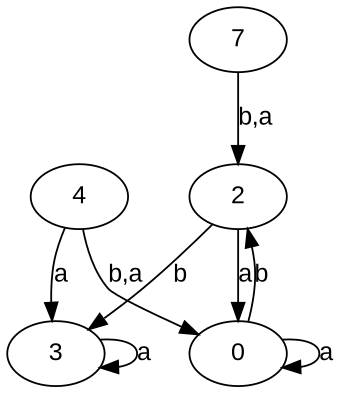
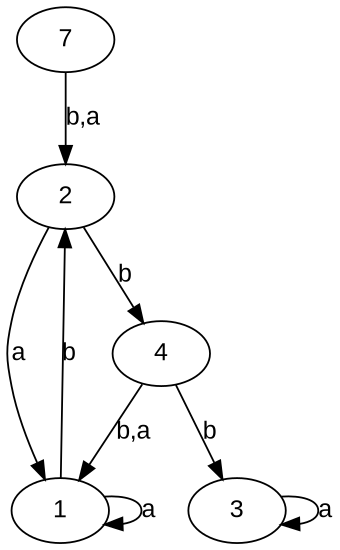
edge "2" -> "3": now "2" -> "4"
edge "4" -> "3": label "a" -> "b"
node "0": label "0" -> "1"
